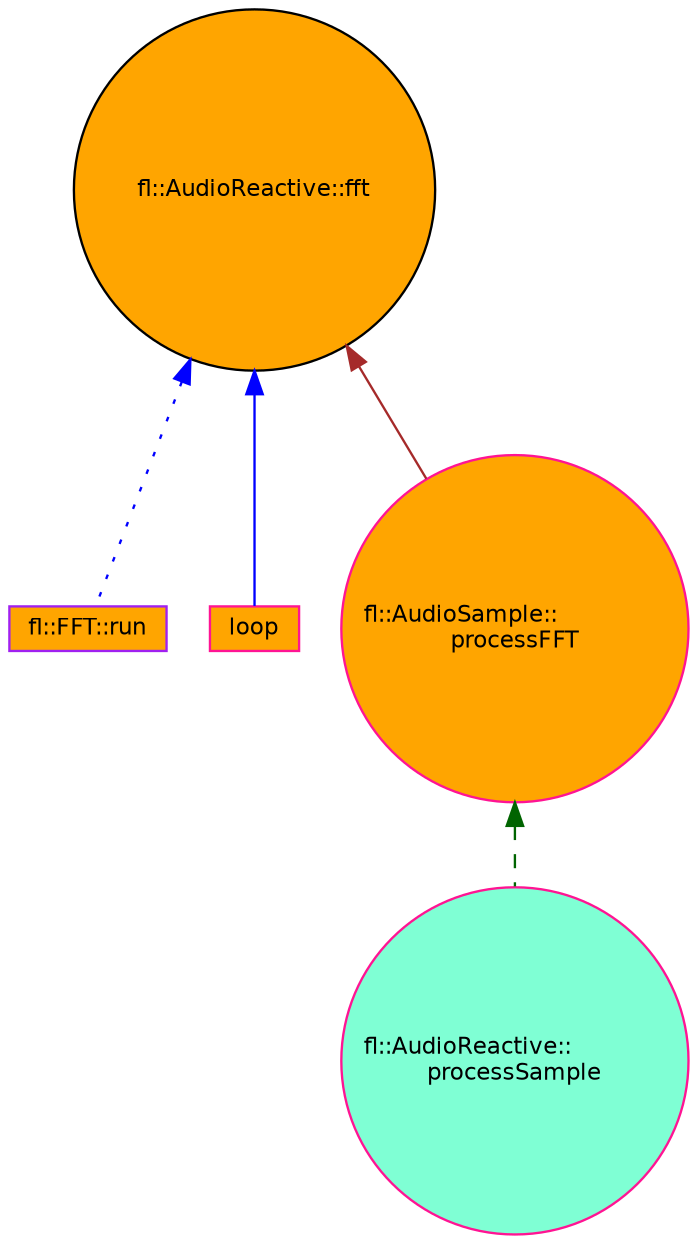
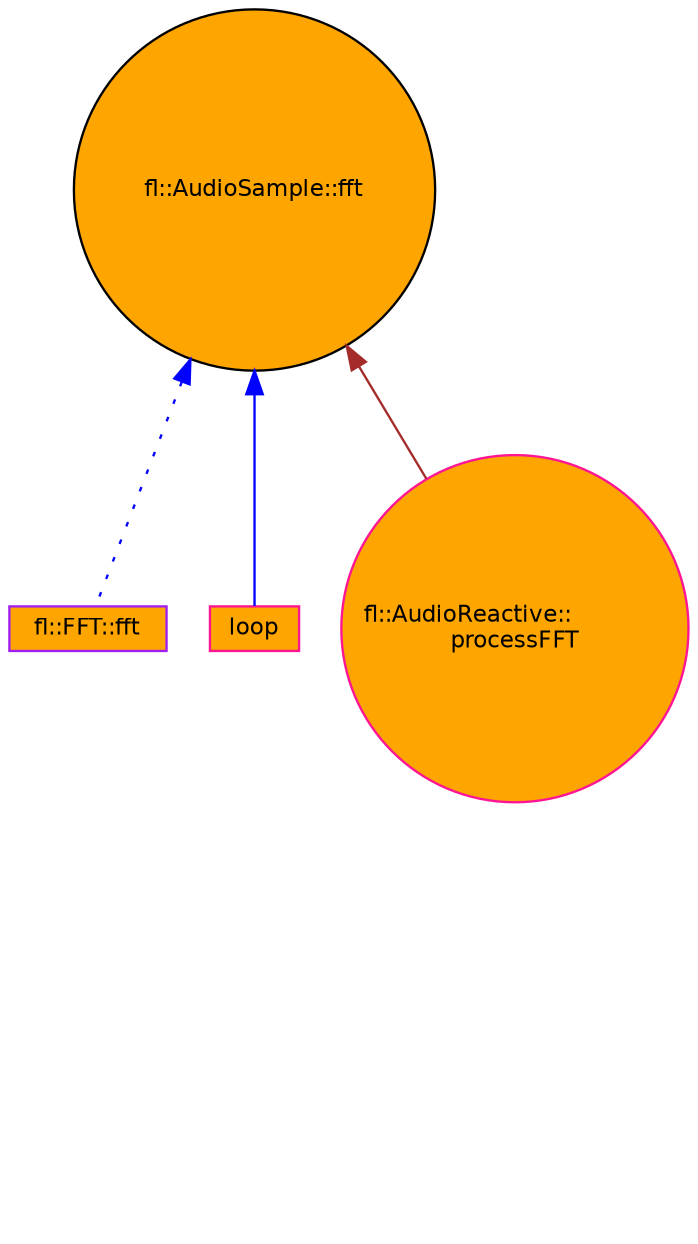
node "fl::AudioReactive::fft": label "fl::AudioReactive::fft" -> "fl::AudioSample::fft"
node "fl::FFT::run": label "fl::FFT::run" -> "fl::FFT::fft"
node "fl::AudioSample:: processFFT": label "fl::AudioSample:: processFFT" -> "fl::AudioReactive:: processFFT"
node "fl::AudioReactive:: processSample": removed
